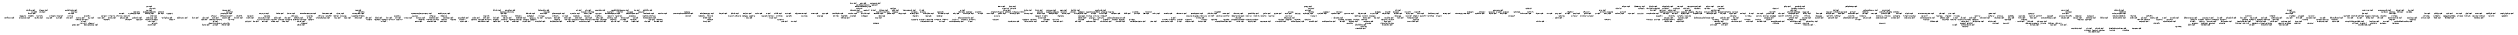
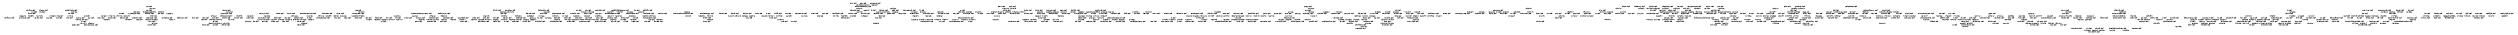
node "Lesion   Wikipedia": added
